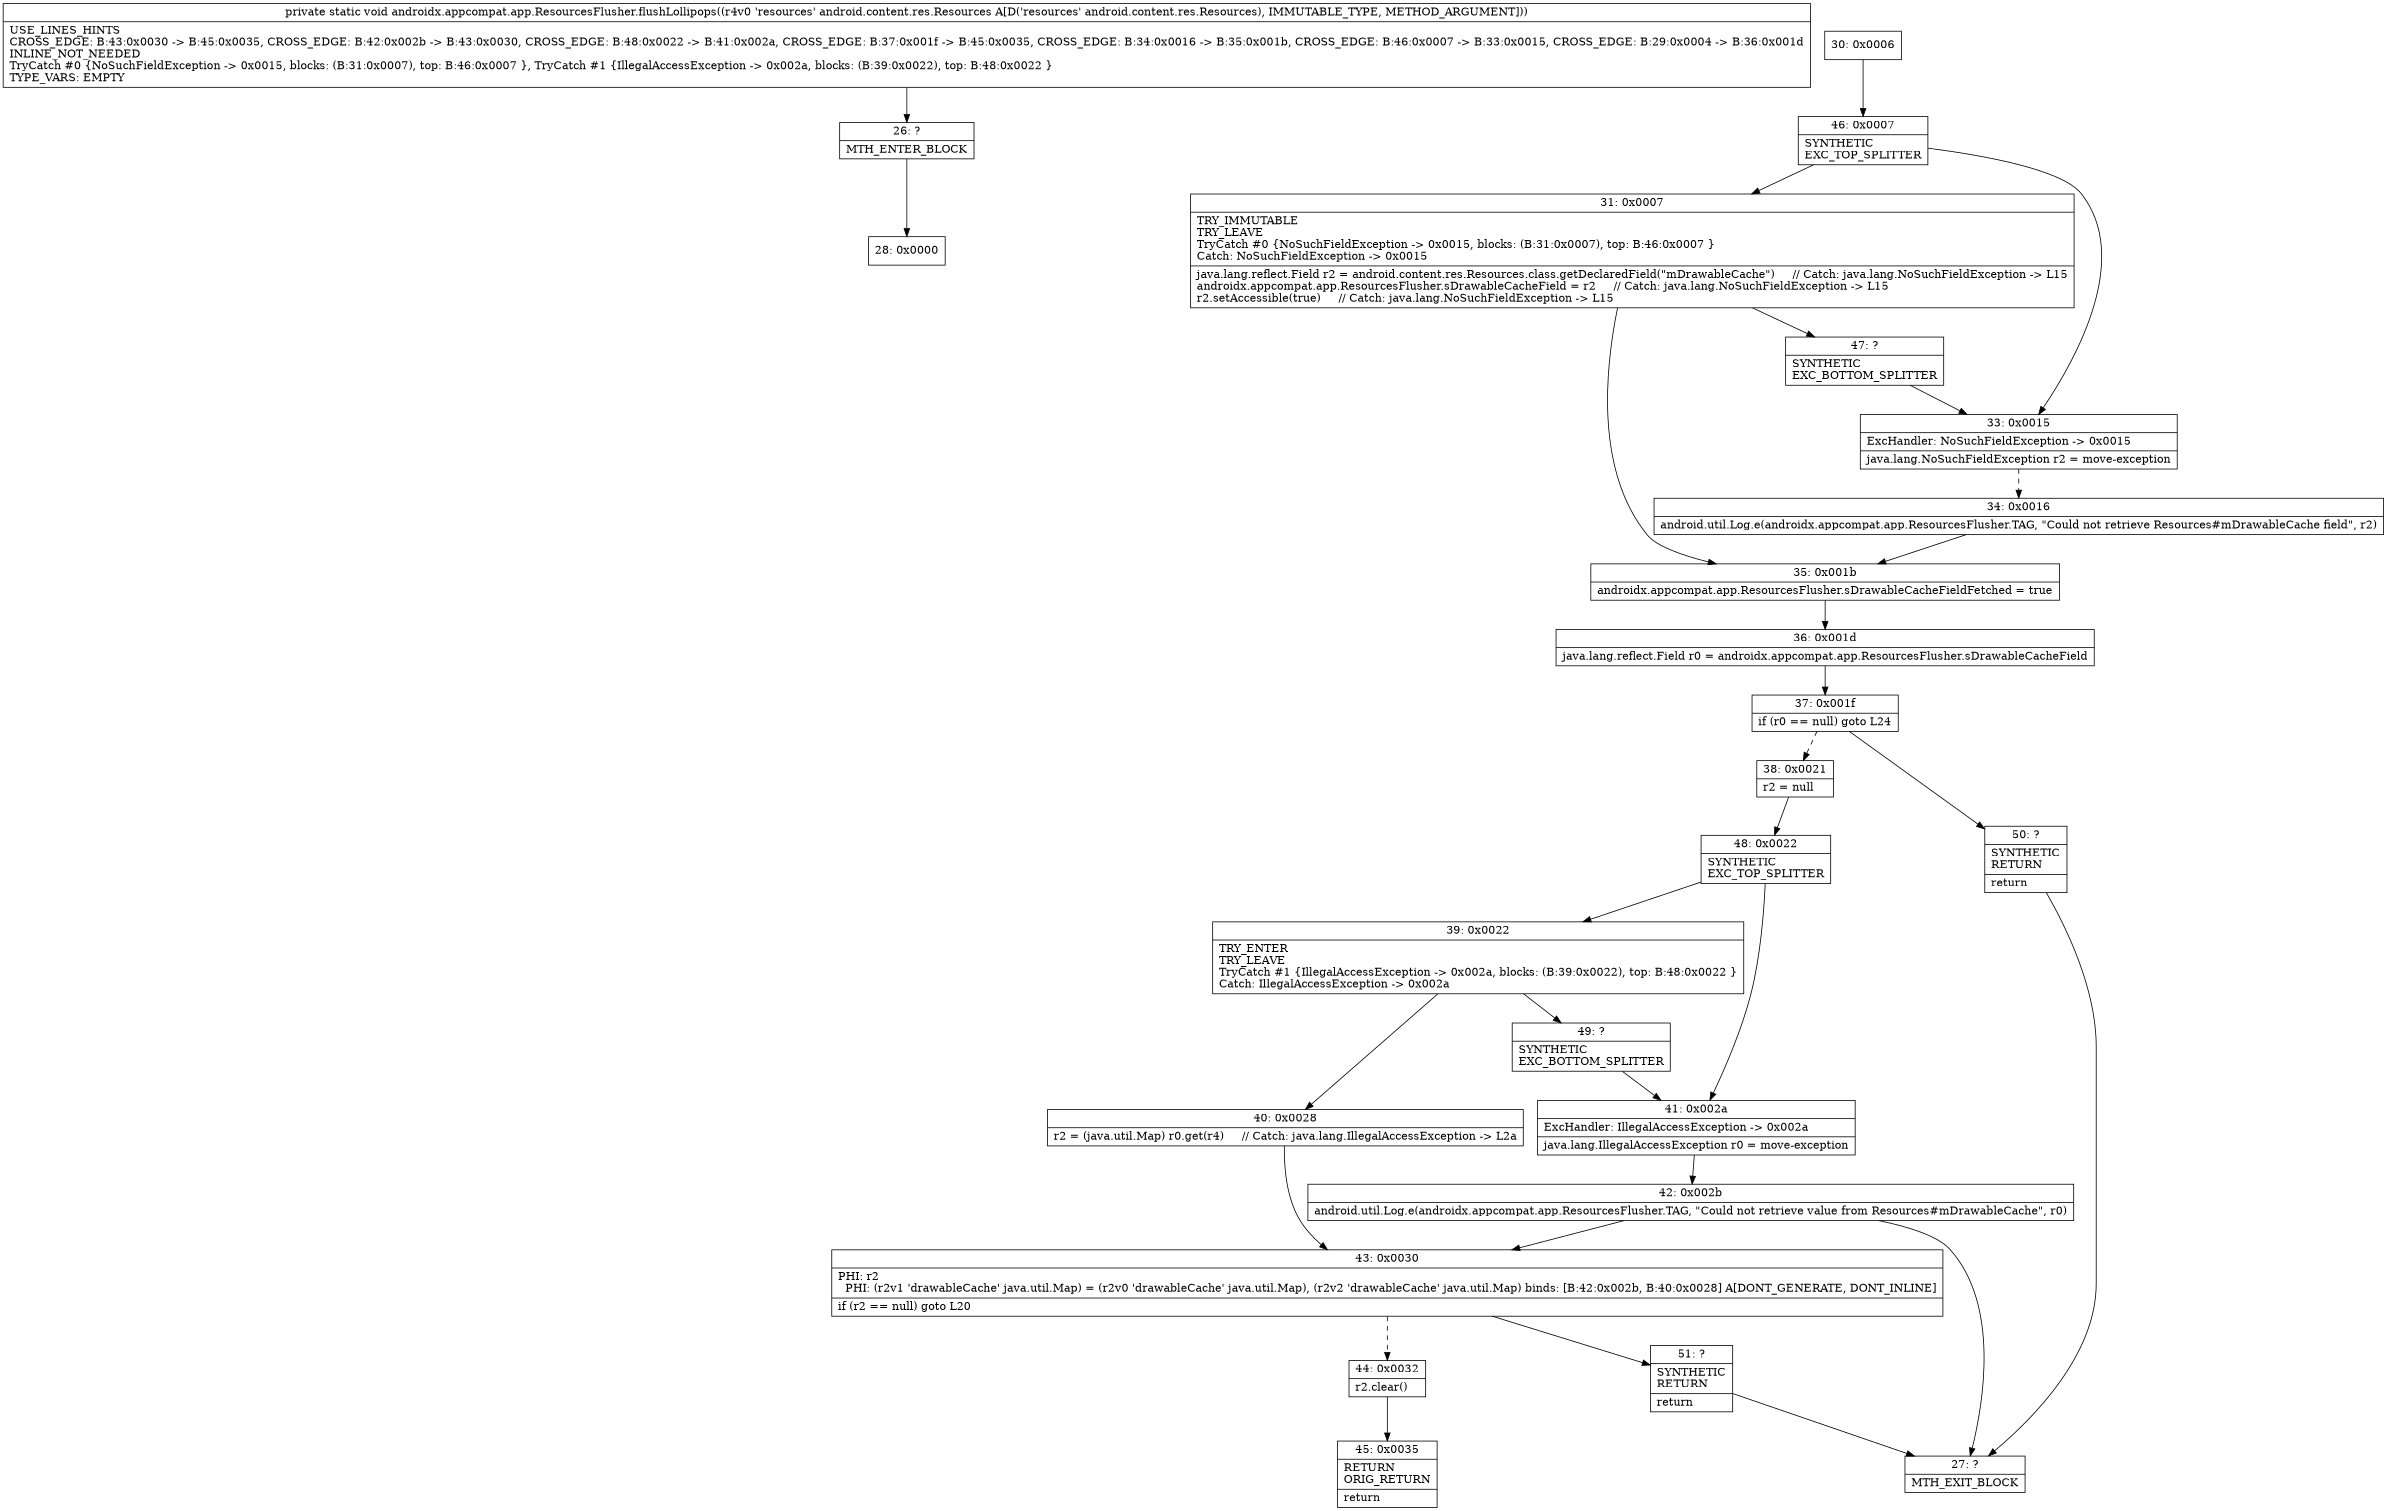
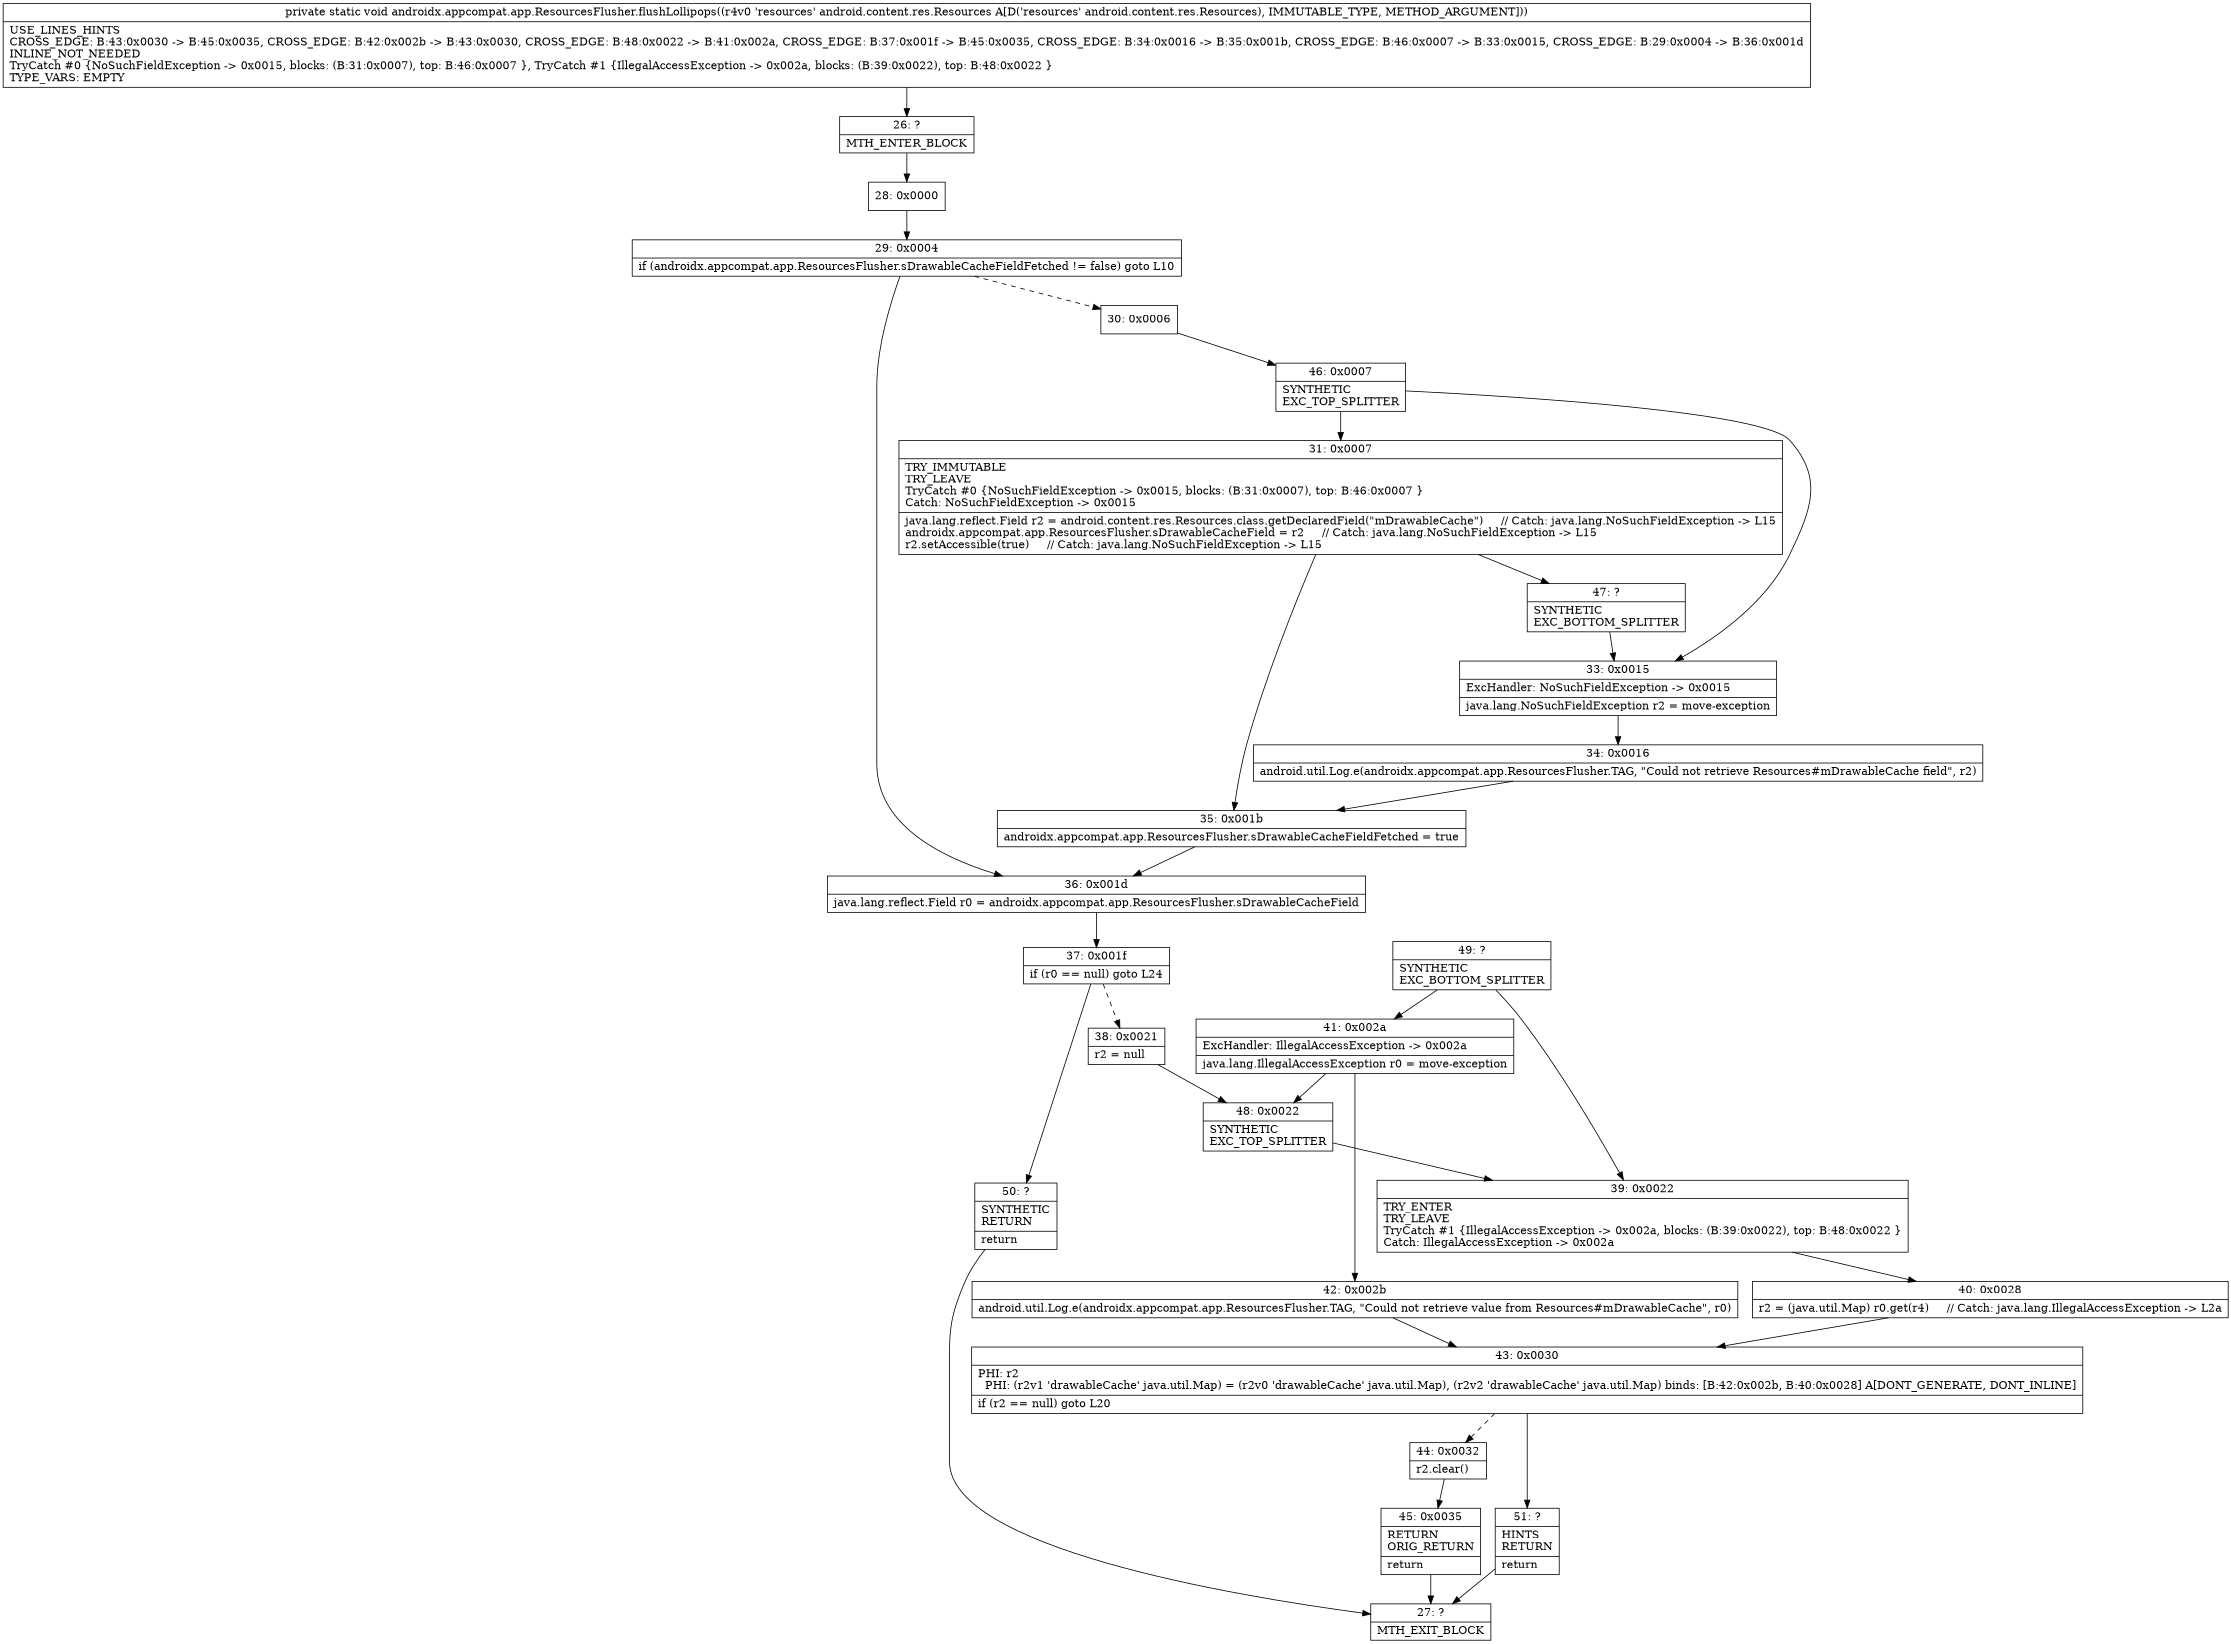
node "29: 0x0004": added
edge "33: 0x0015" -> "34: 0x0016": style dashed -> solid
edge "48: 0x0022" -> "41: 0x002a": reversed
edge "39: 0x0022" -> "49: ?": reversed
edge "42: 0x002b" -> "27: ?": now "45: 0x0035" -> "27: ?"
node "51: ?": text "SYNTHETIC" -> "HINTS"
